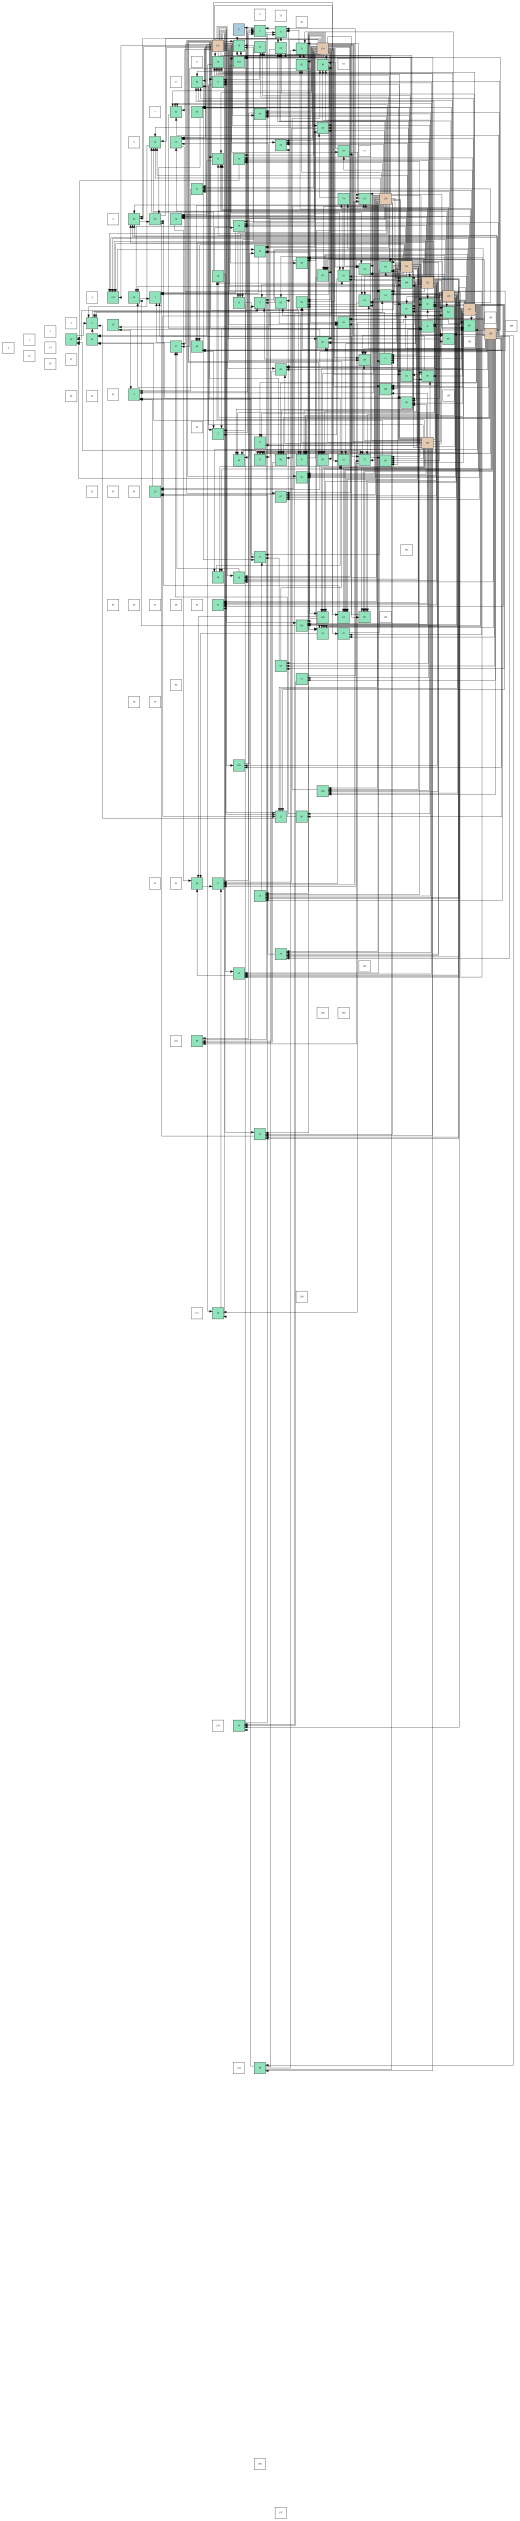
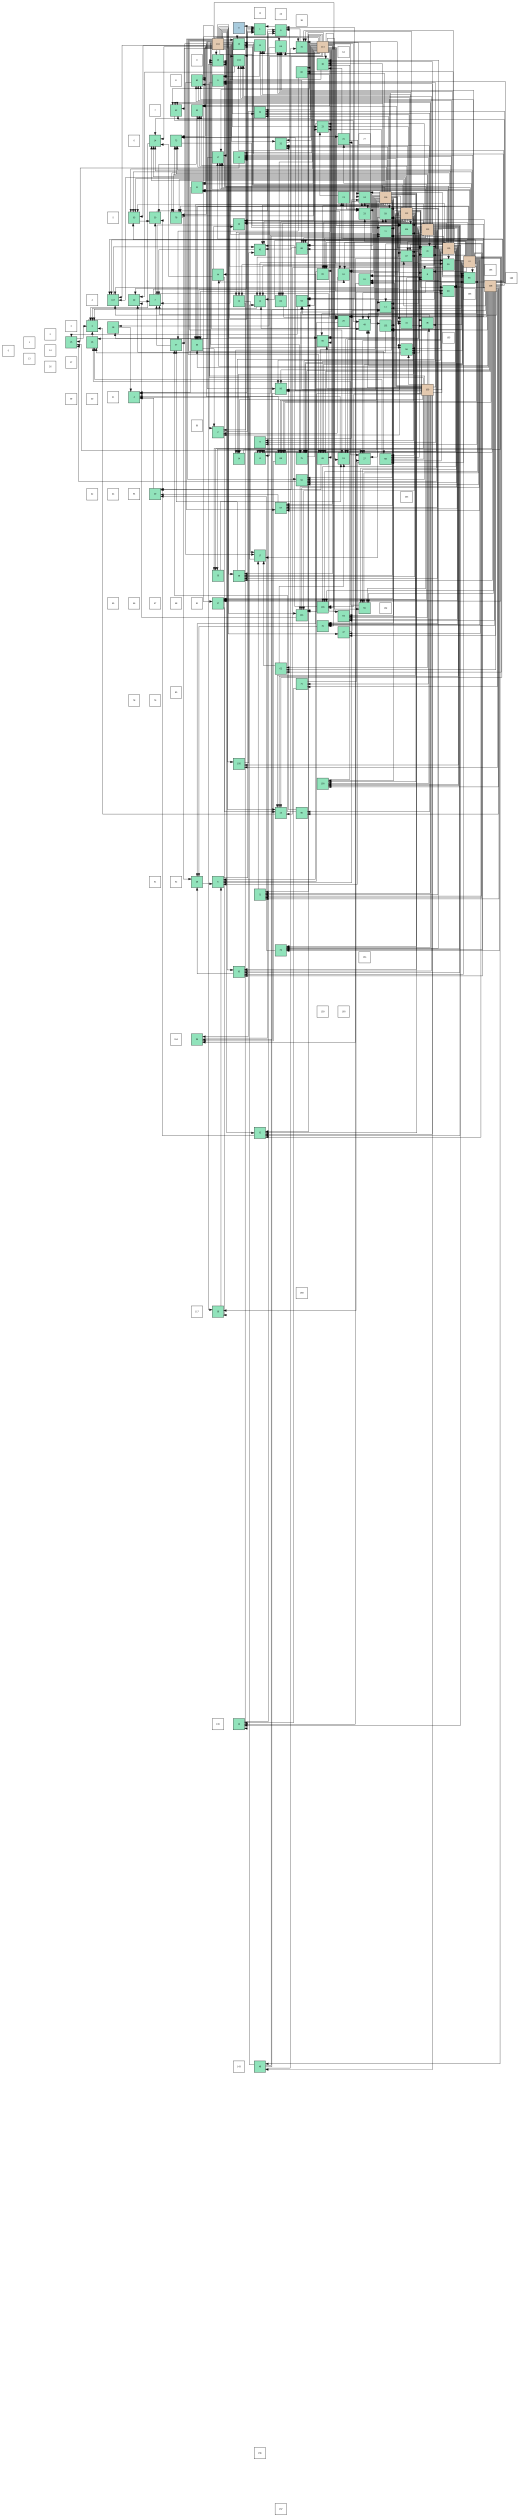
edge "50" -> "83": now "115" -> "83"
edge "155" -> "72": now "115" -> "72"
edge "115" -> "19": added
